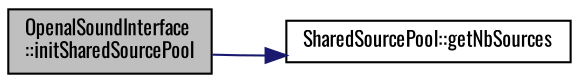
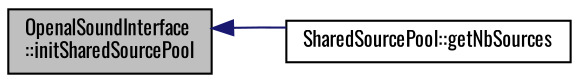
edge "OpenalSoundInterface ::initSharedSourcePool" -> "SharedSourcePool::getNbSources": reversed
